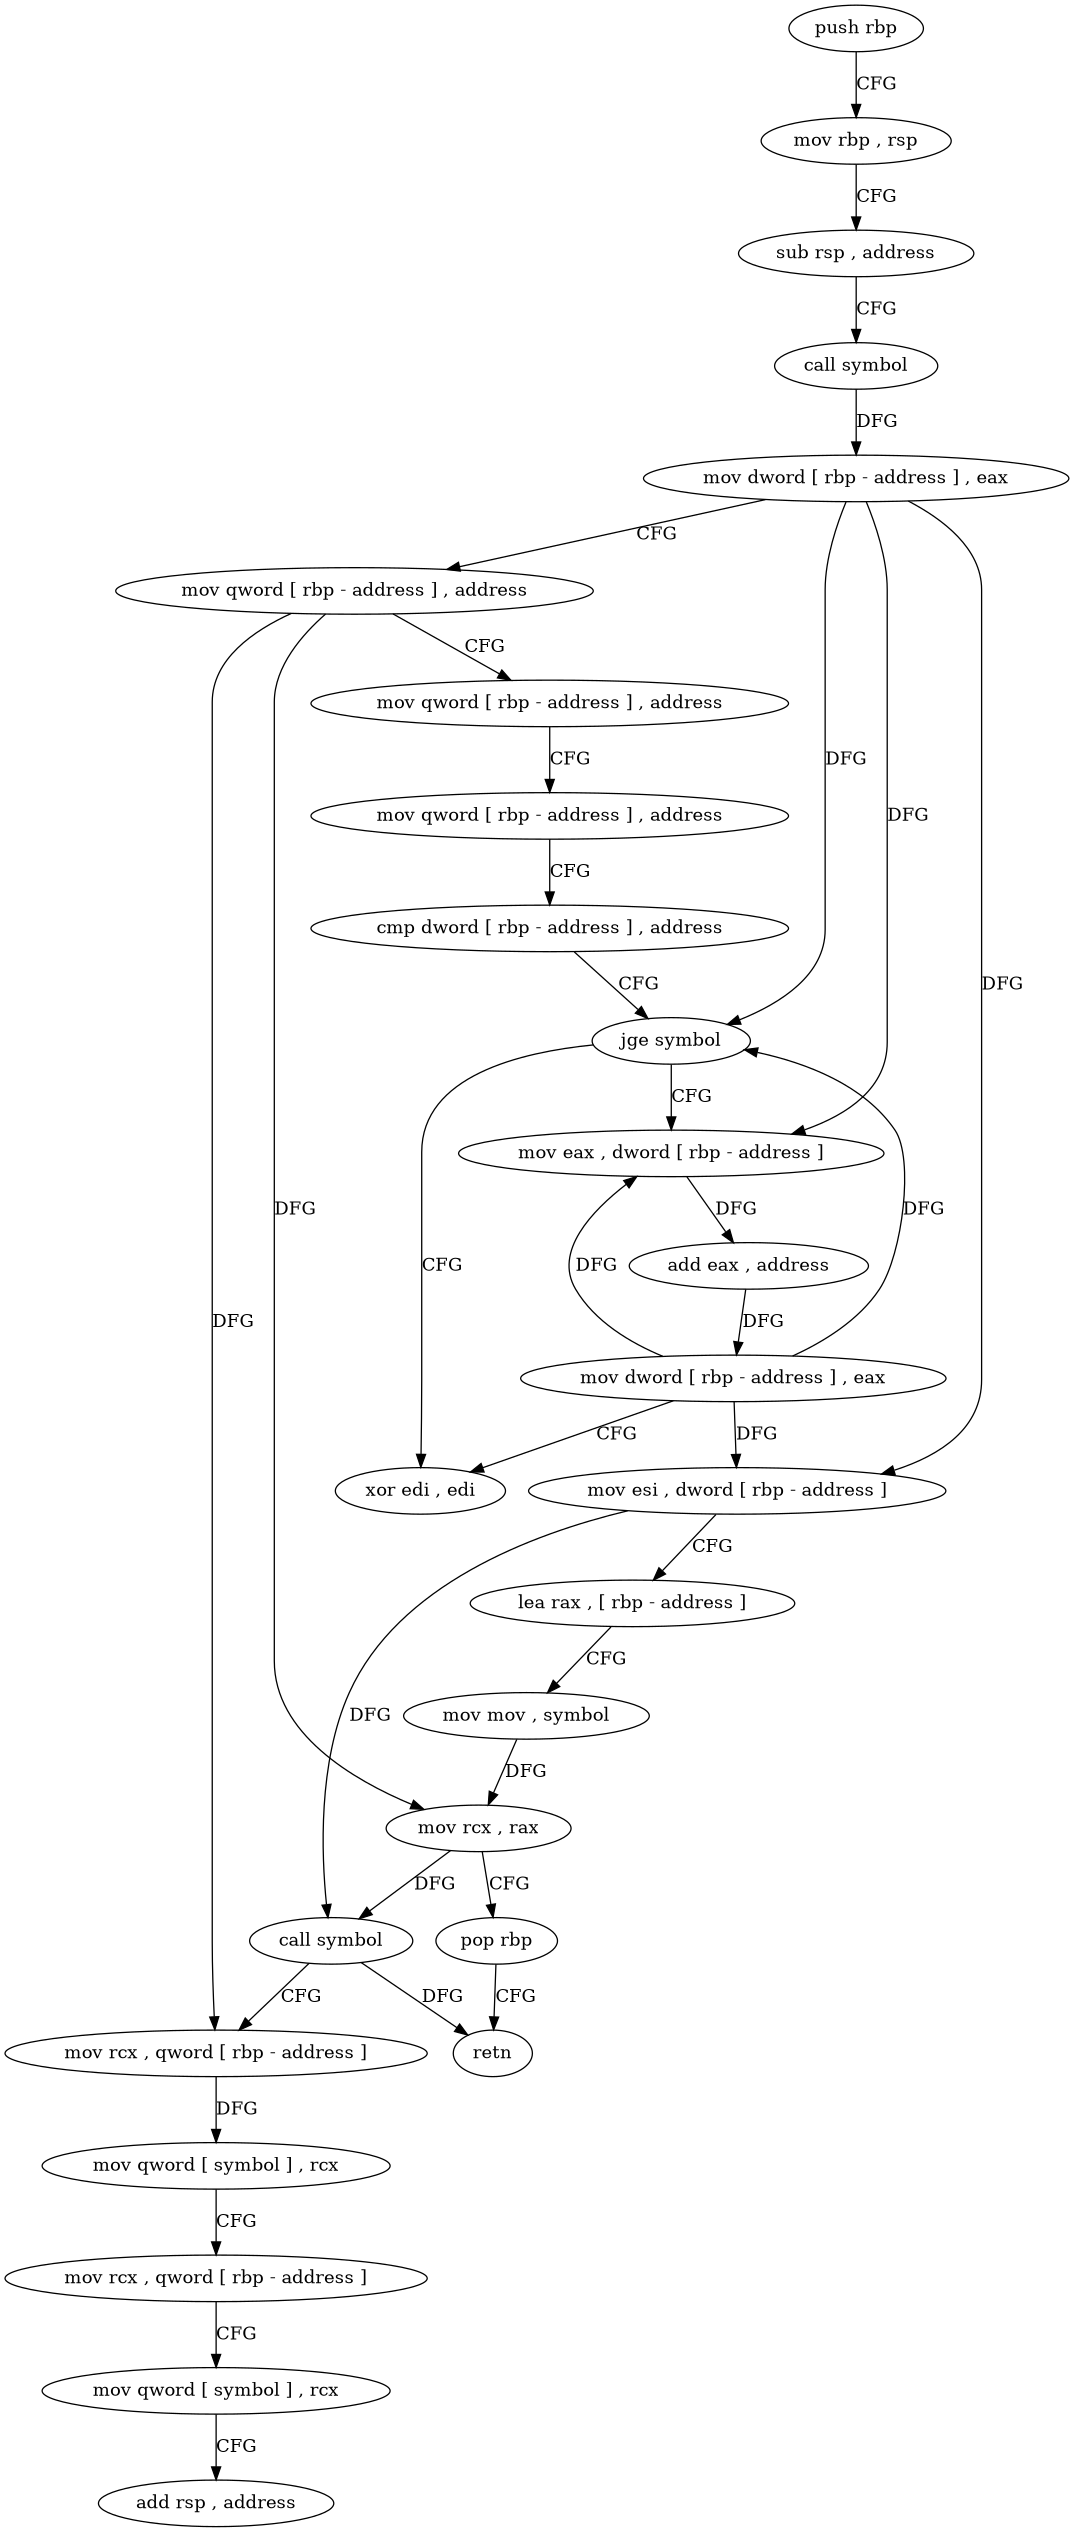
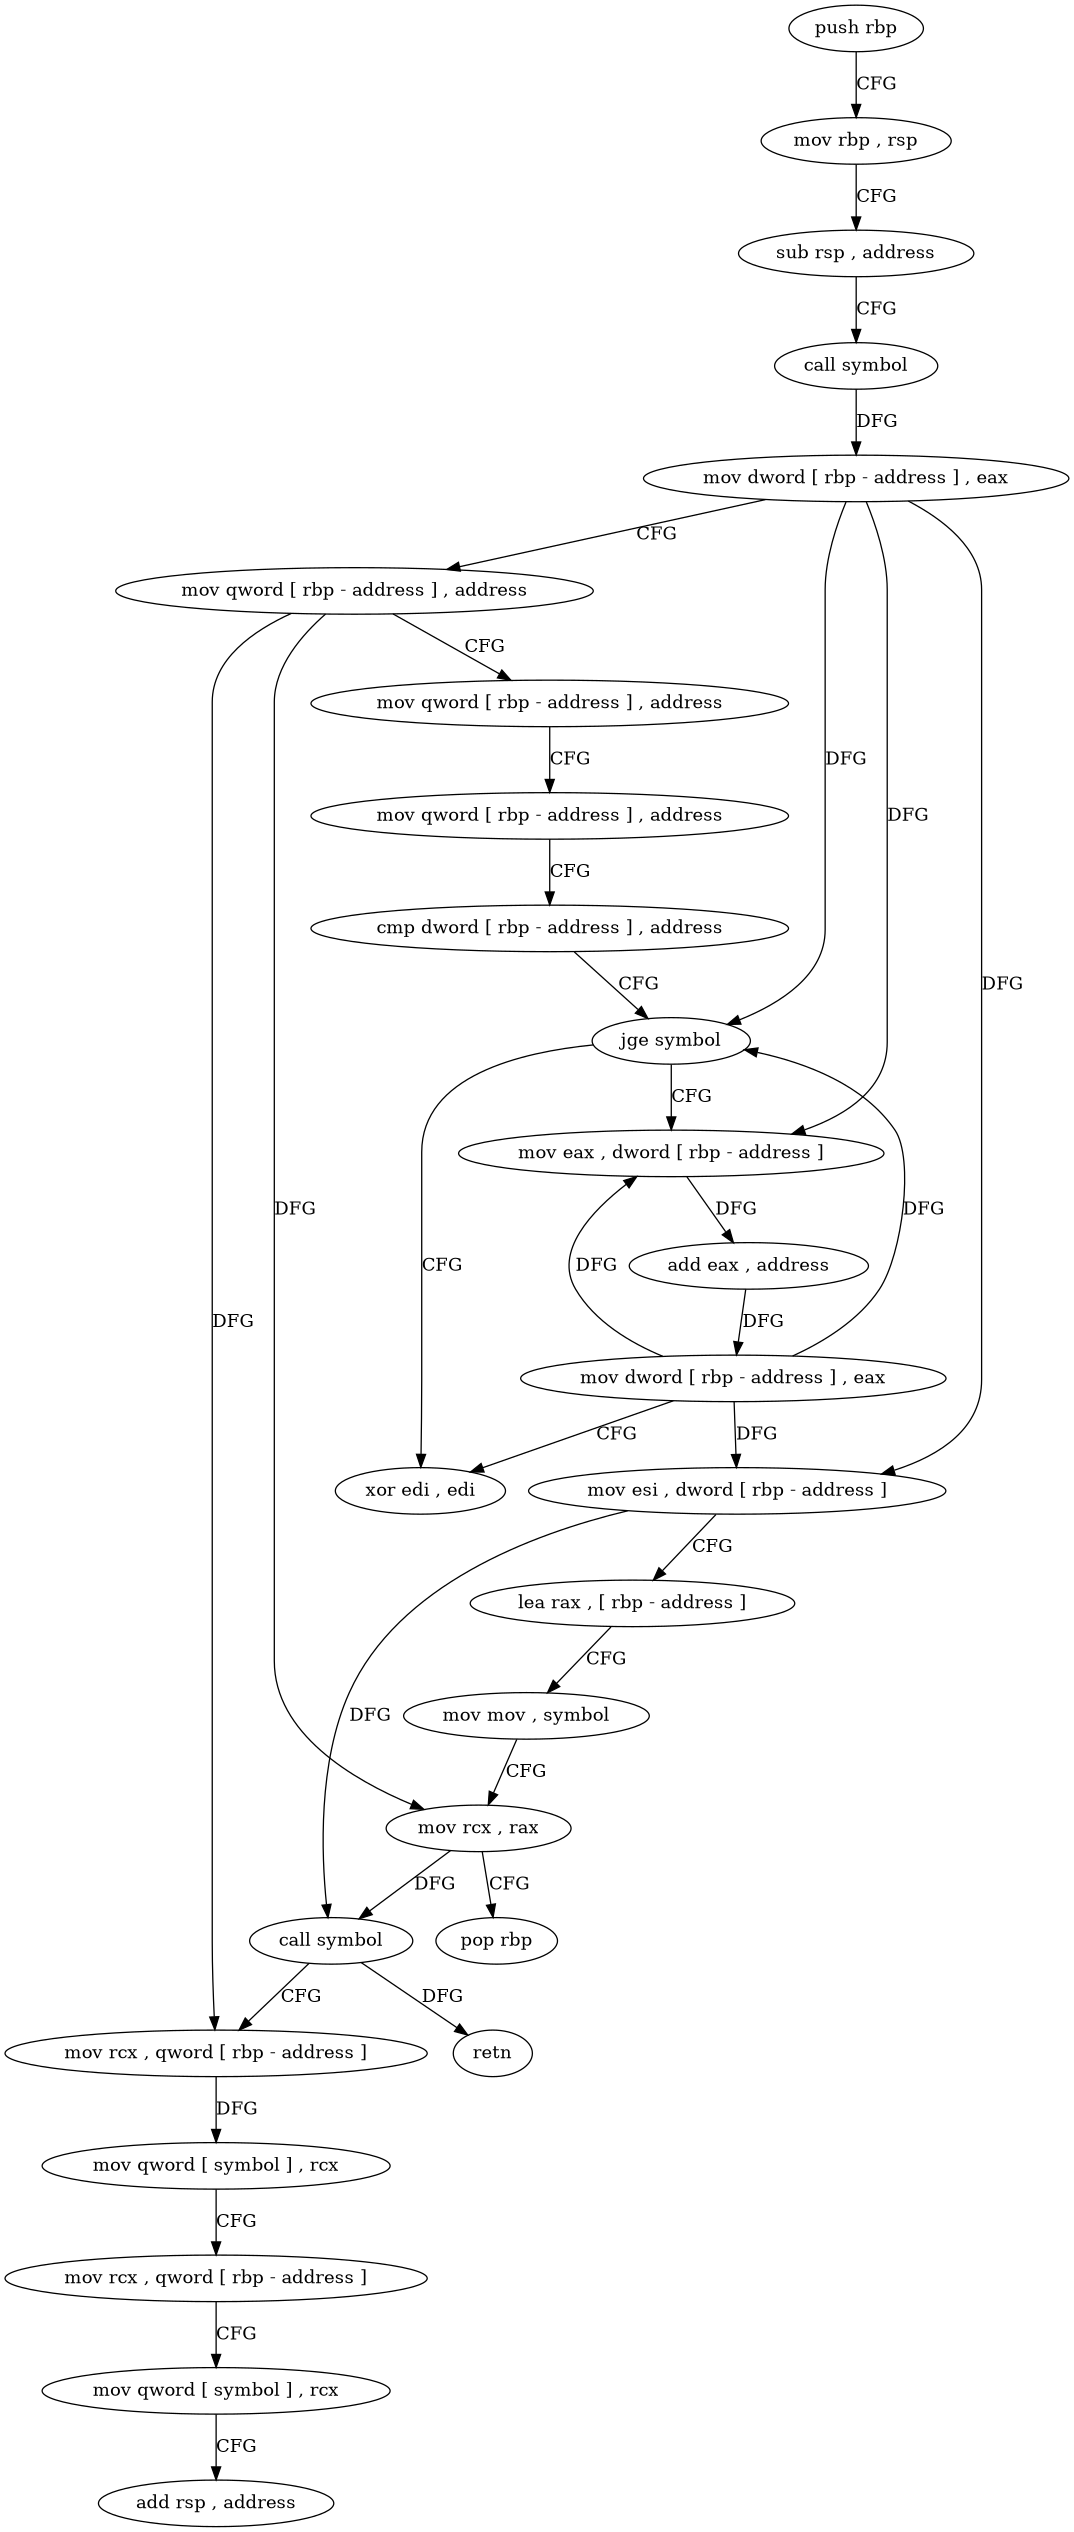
edge "mov mov , symbol" -> "mov rcx , rax": label "DFG" -> "CFG"
edge "pop rbp" -> "retn": removed, label "CFG"
